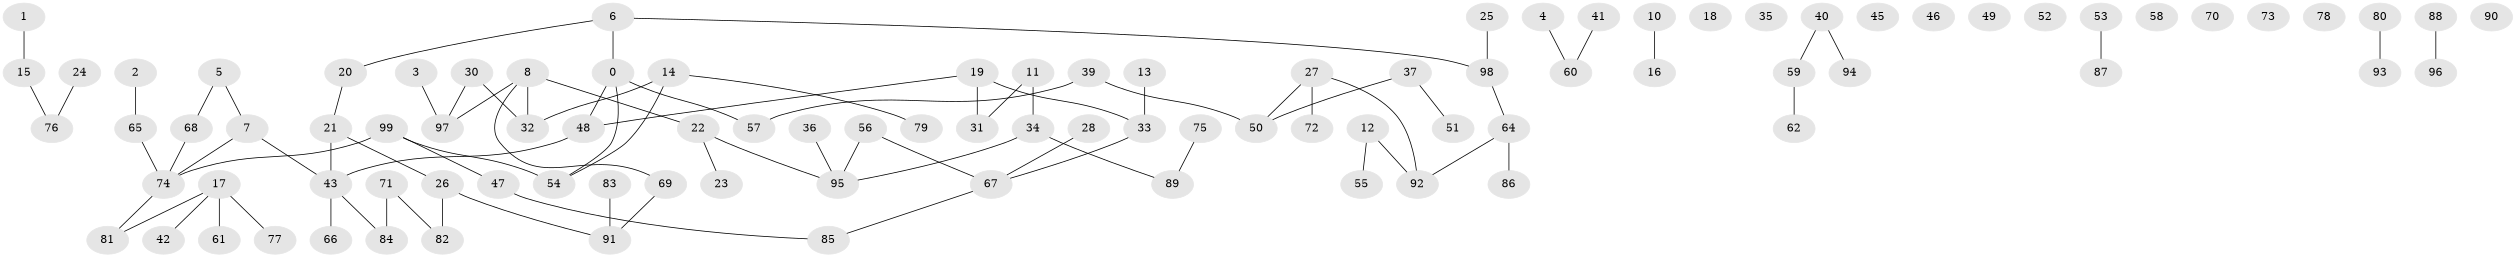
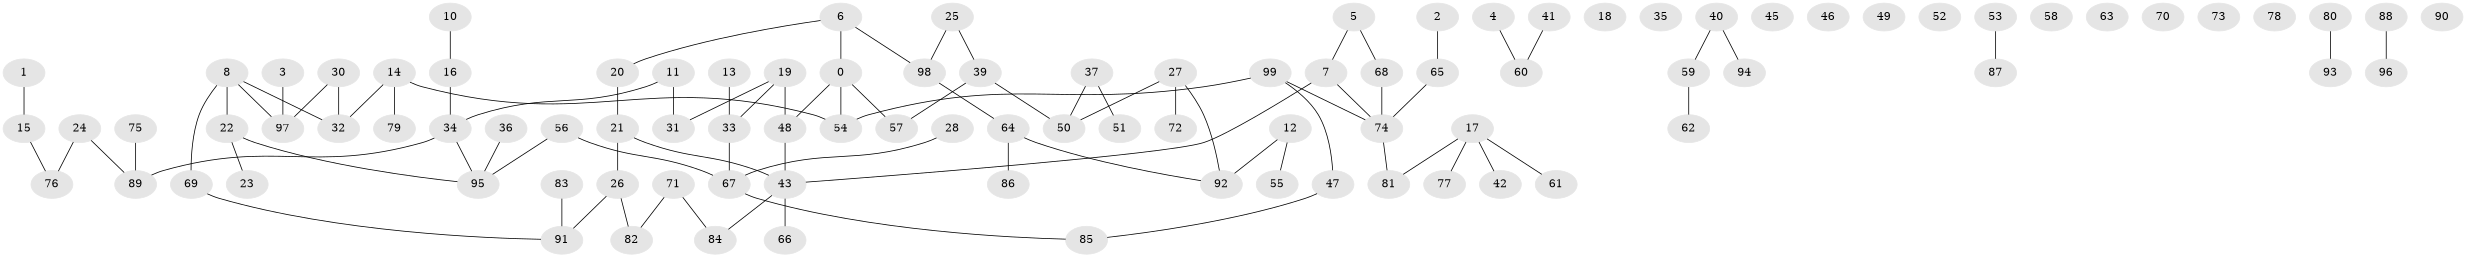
node "63": added
edge "25" -- "39": added
edge "16" -- "34": added
edge "24" -- "89": added
